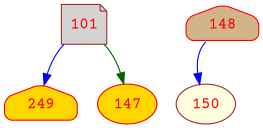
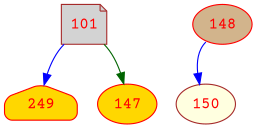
node "148": shape house -> ellipse
